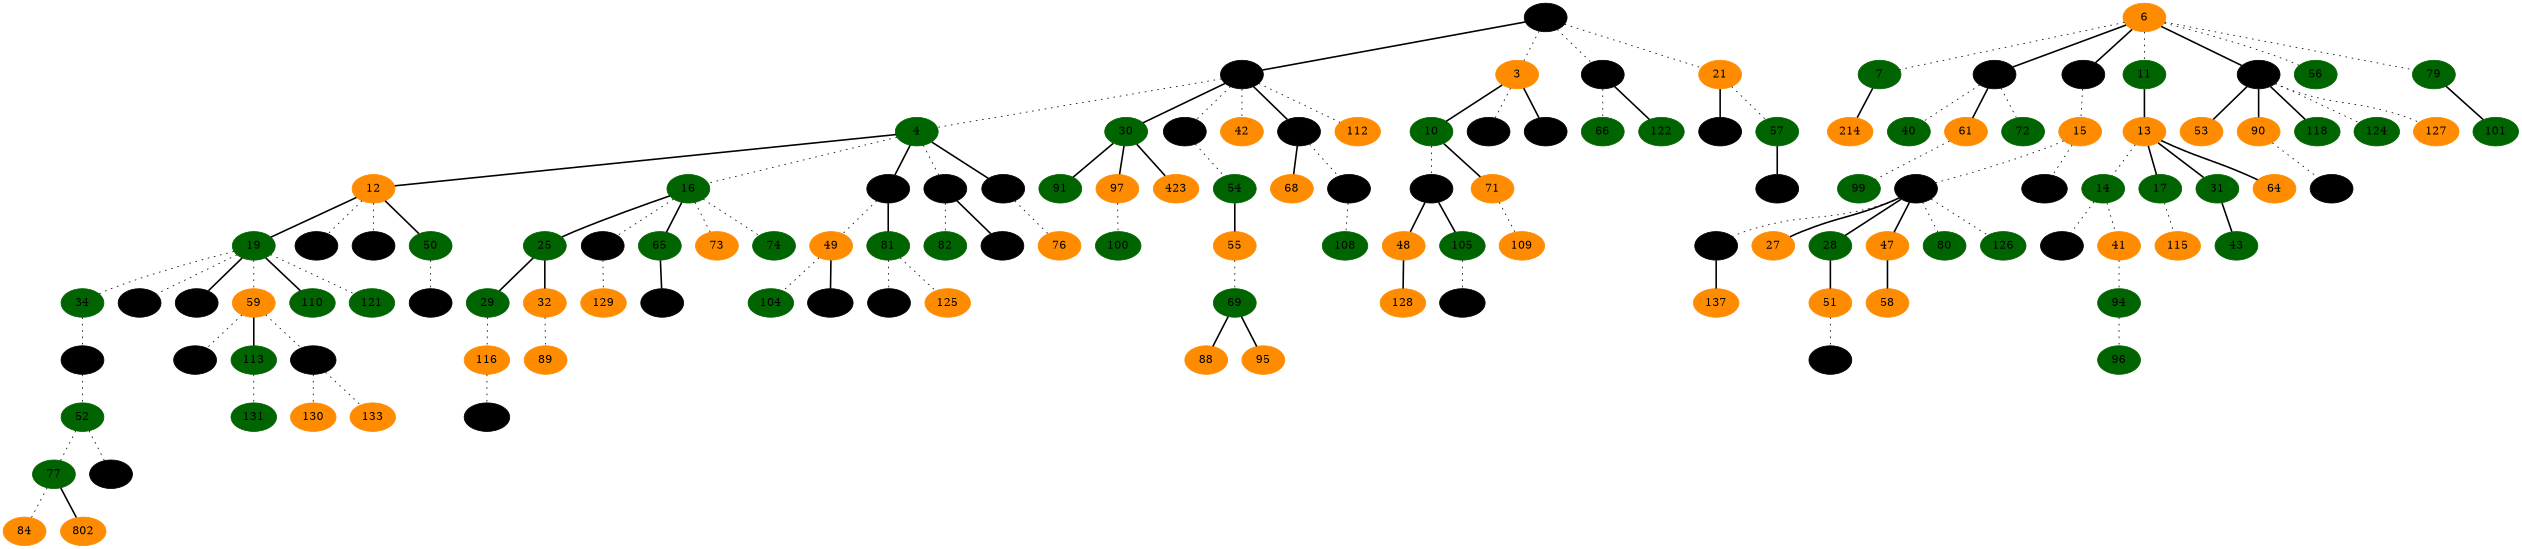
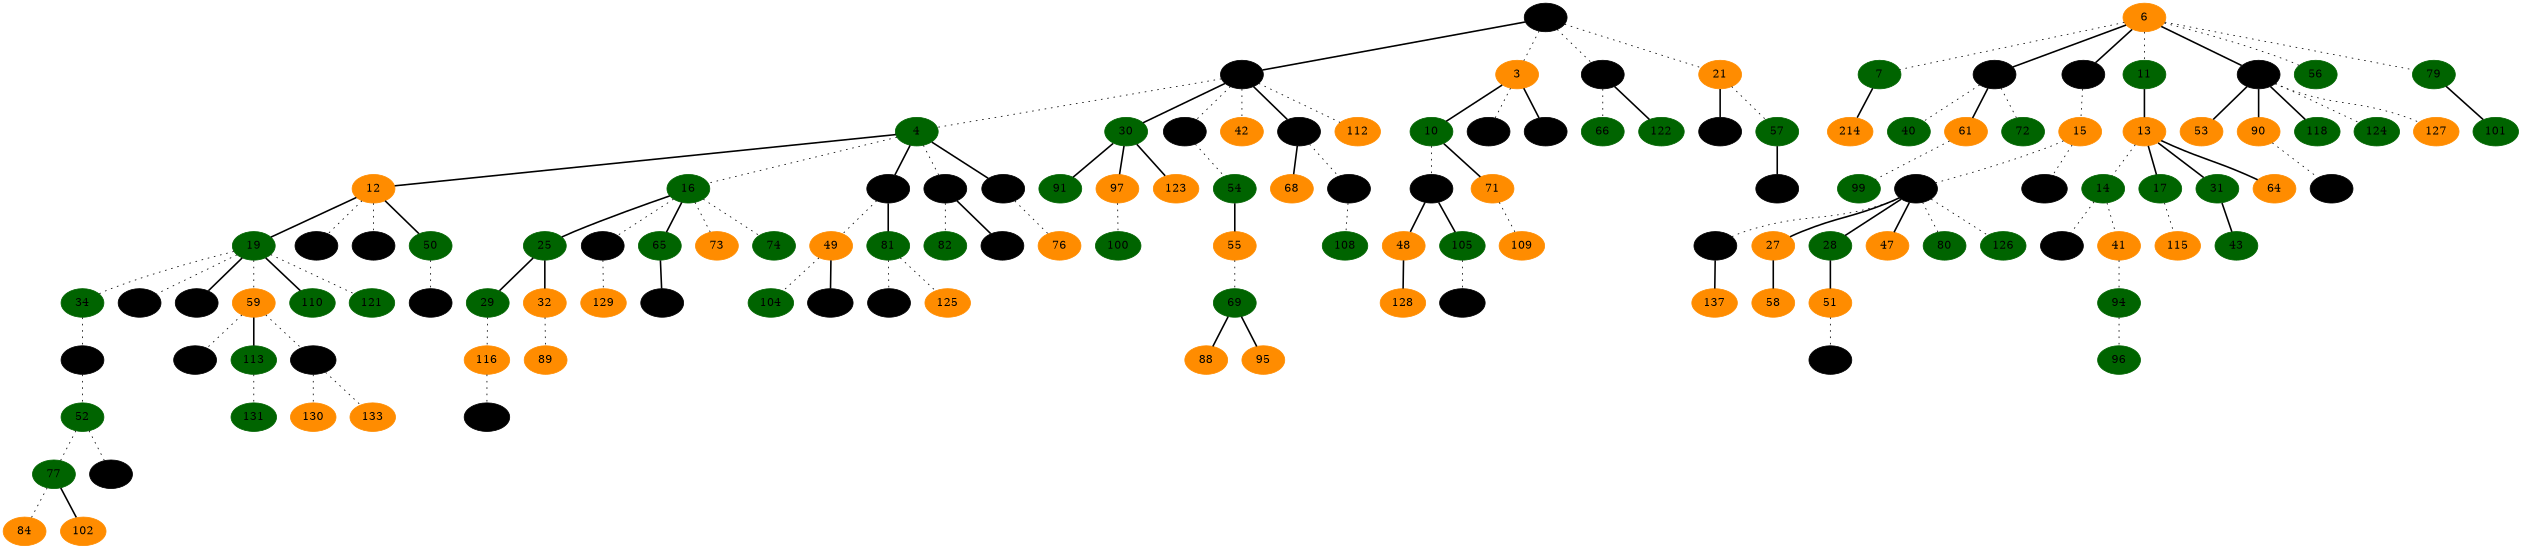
node "423": label "423" -> "123"
edge "47" -- "58": now "27" -- "58"
node "802": label "802" -> "102"
